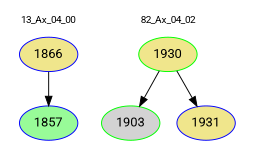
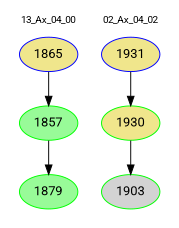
cluster "82_Ax_04_02": label "82_Ax_04_02" -> "02_Ax_04_02"
node "1866": label "1866" -> "1865"
edge "1930" -> "1931": reversed
node "1857": color blue -> green
node "1879": added
